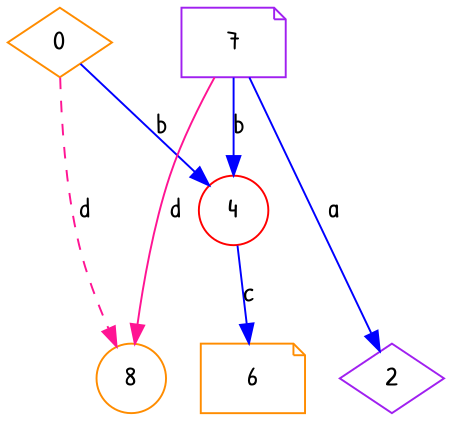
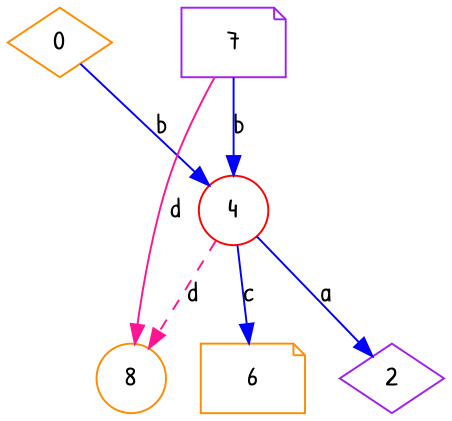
edge "7" -> "2": now "4" -> "2"
edge "0" -> "8": now "4" -> "8"
